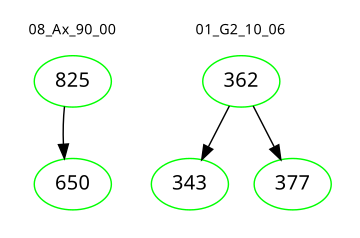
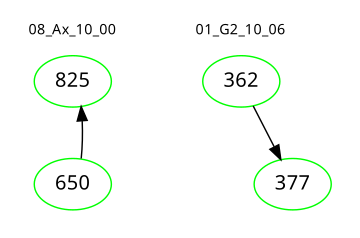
cluster "08_Ax_90_00": label "08_Ax_90_00" -> "08_Ax_10_00"
edge "825" -> "650": reversed
node "343": removed
